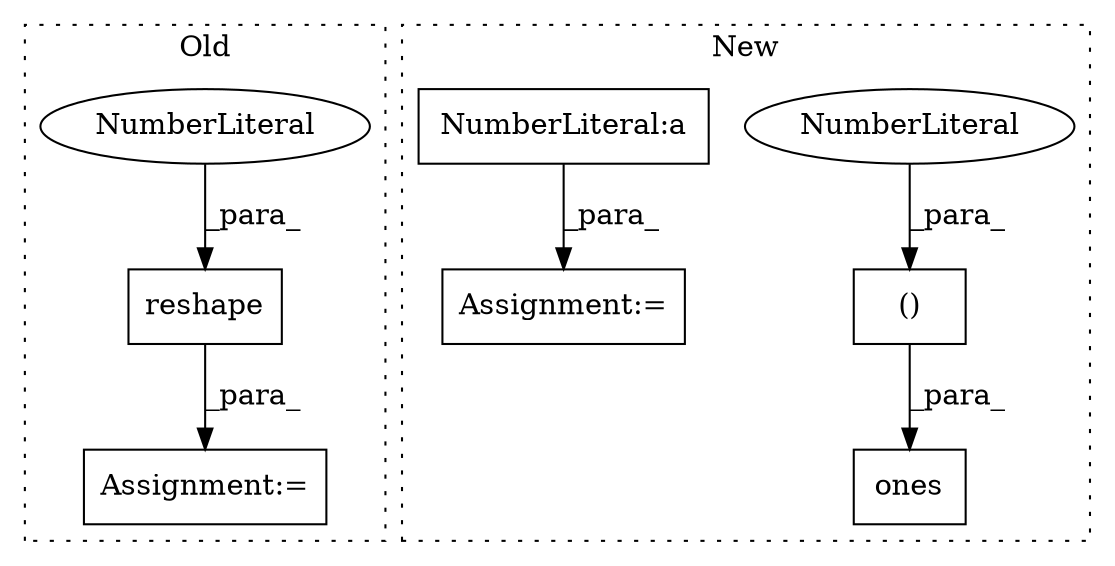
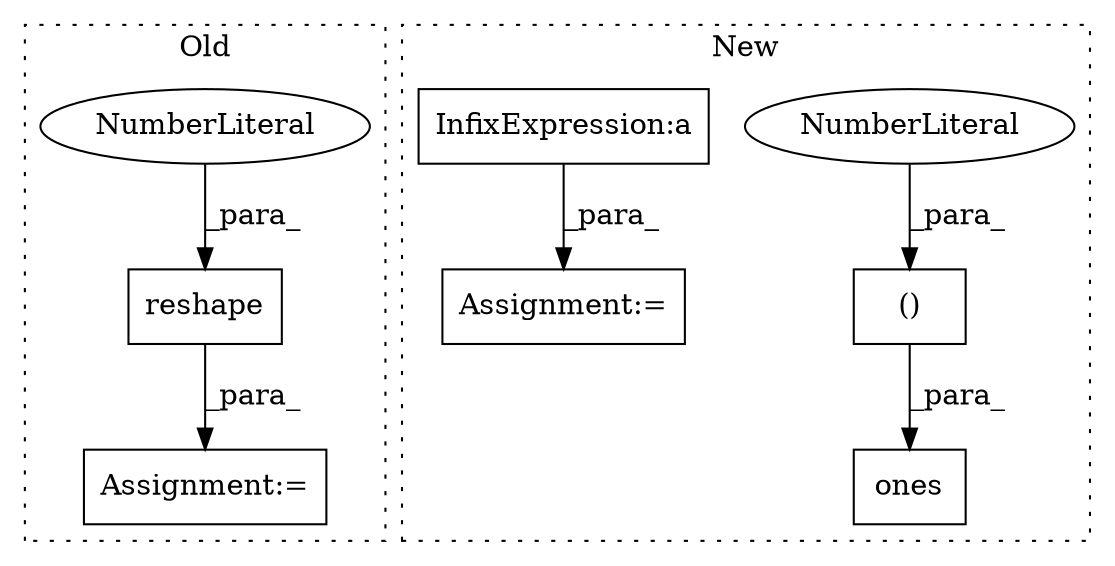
node "NumberLiteral:a": label "NumberLiteral:a" -> "InfixExpression:a"
